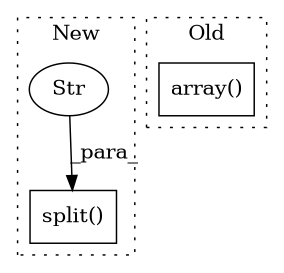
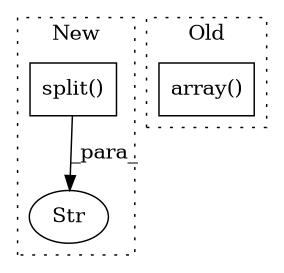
edge "Str" -> "split()": reversed
